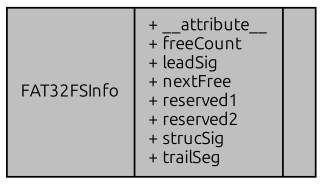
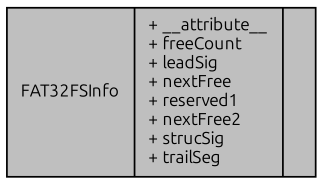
node "FAT32FSInfo": text "+ reserved2" -> "+ nextFree2"
